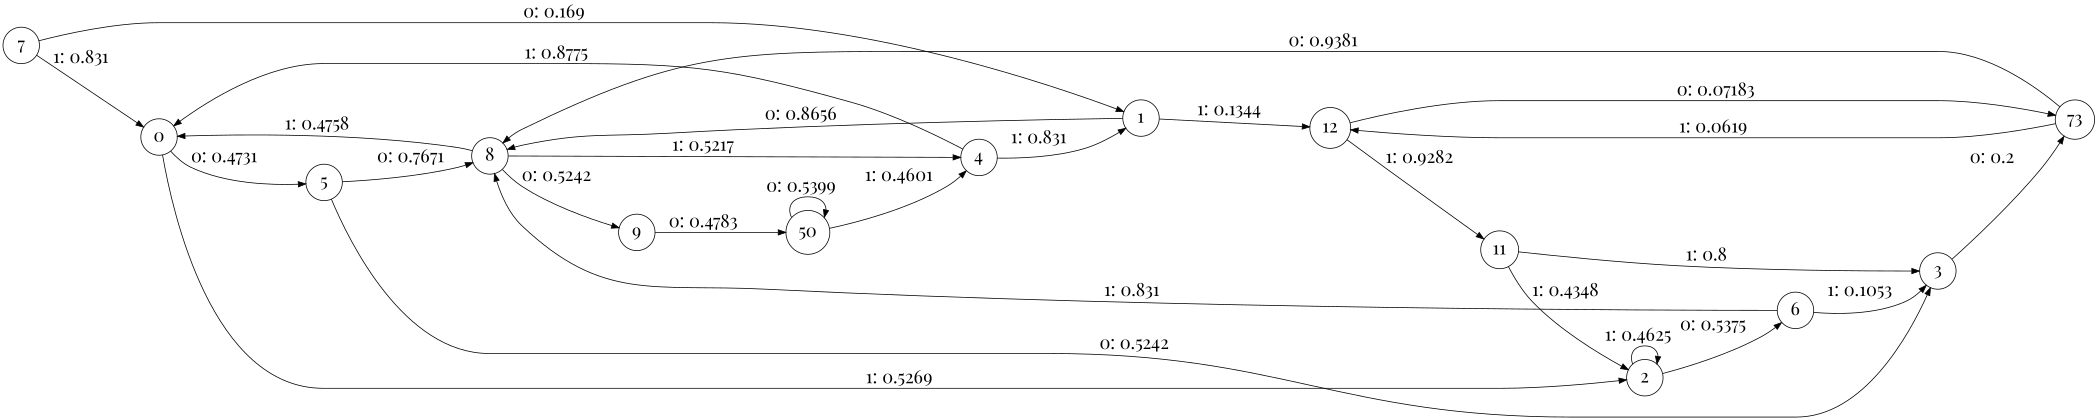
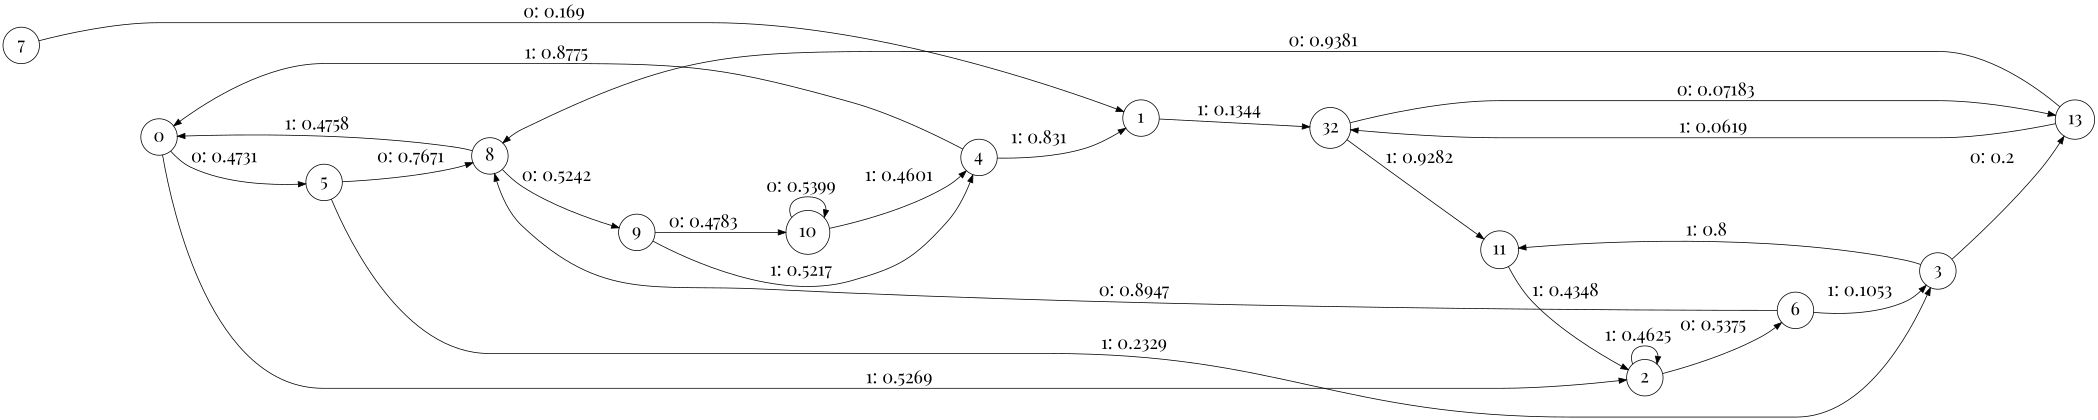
edge "7" -> "0": removed, label "1: 0.831"
node "73": label "73" -> "13"
edge "1" -> "8": removed, label "0: 0.8656"
node "12": label "12" -> "32"
edge "8" -> "4": now "9" -> "4"
node "50": label "50" -> "10"
edge "11" -> "3": reversed
edge "6" -> "8": label "1: 0.831    " -> "0: 0.8947   "
edge "5" -> "3": label "0: 0.5242   " -> "1: 0.2329   "
